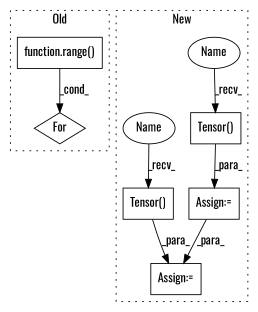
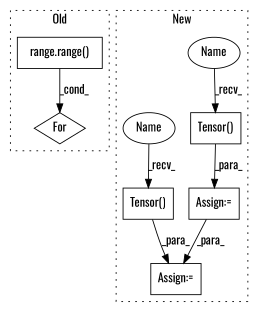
node "function.range()": label "function.range()" -> "range.range()"
